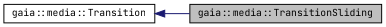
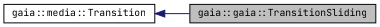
node "gaia::media::TransitionSliding": label "gaia::media::TransitionSliding" -> "gaia::gaia::TransitionSliding"
